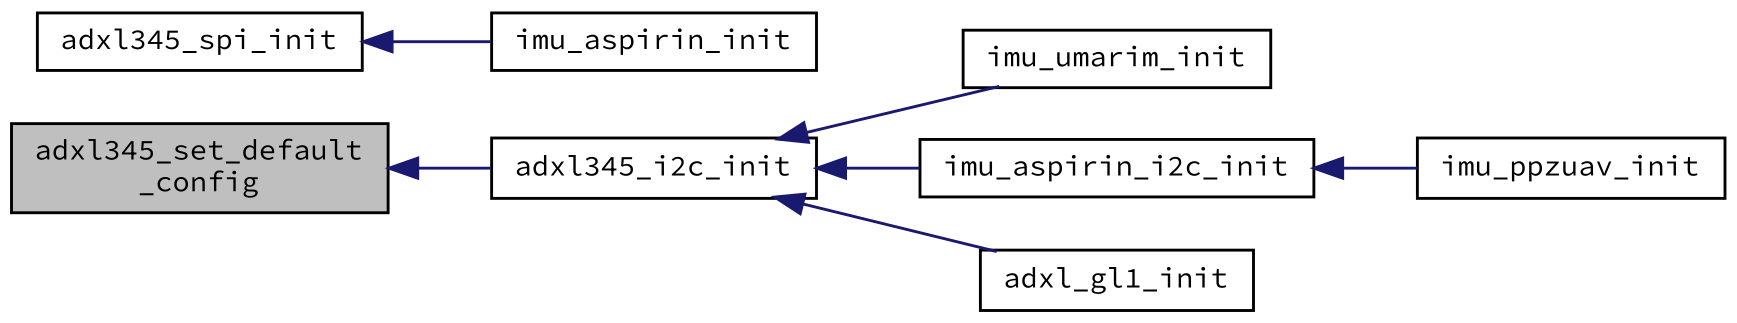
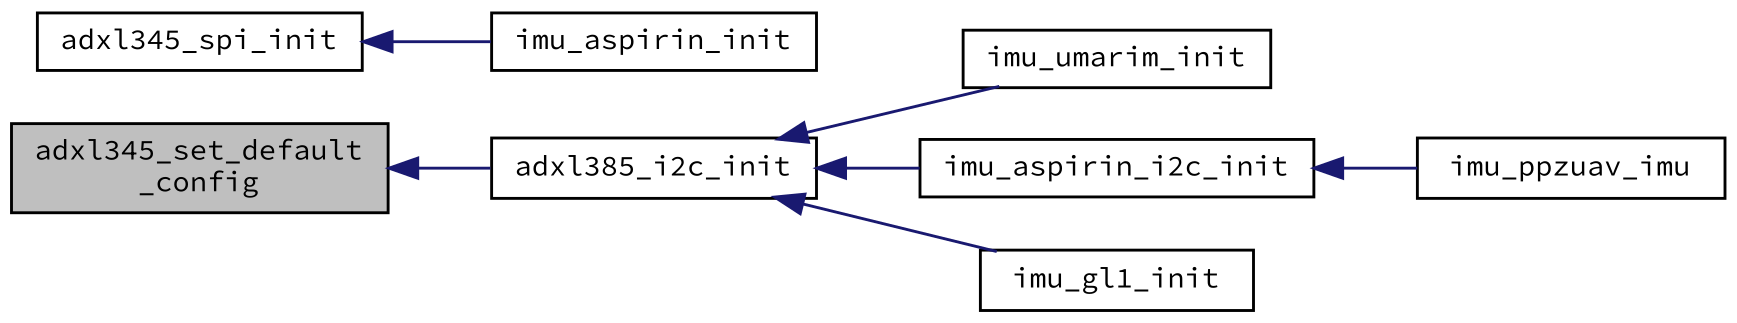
node "adxl345_i2c_init": label "adxl345_i2c_init" -> "adxl385_i2c_init"
node "imu_ppzuav_init": label "imu_ppzuav_init" -> "imu_ppzuav_imu"
node "adxl_gl1_init": label "adxl_gl1_init" -> "imu_gl1_init"
